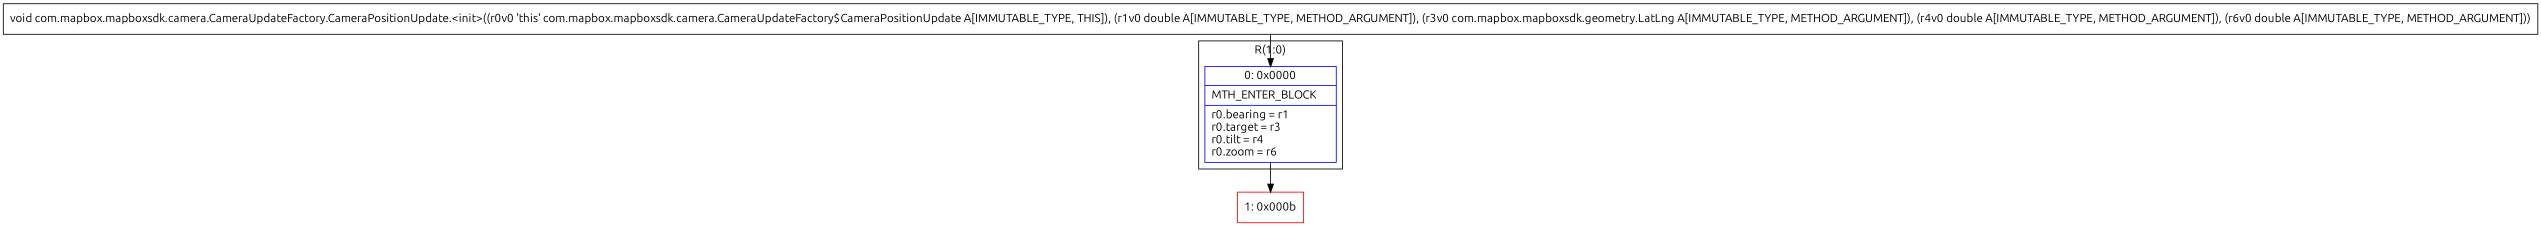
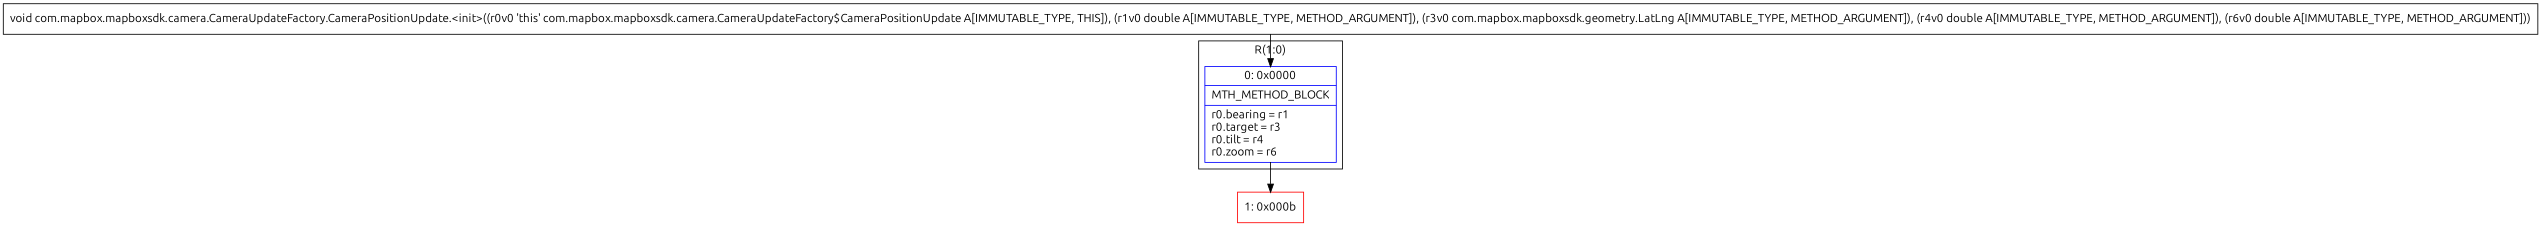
node "0: 0x0000": text "MTH_ENTER_BLOCK" -> "MTH_METHOD_BLOCK"
